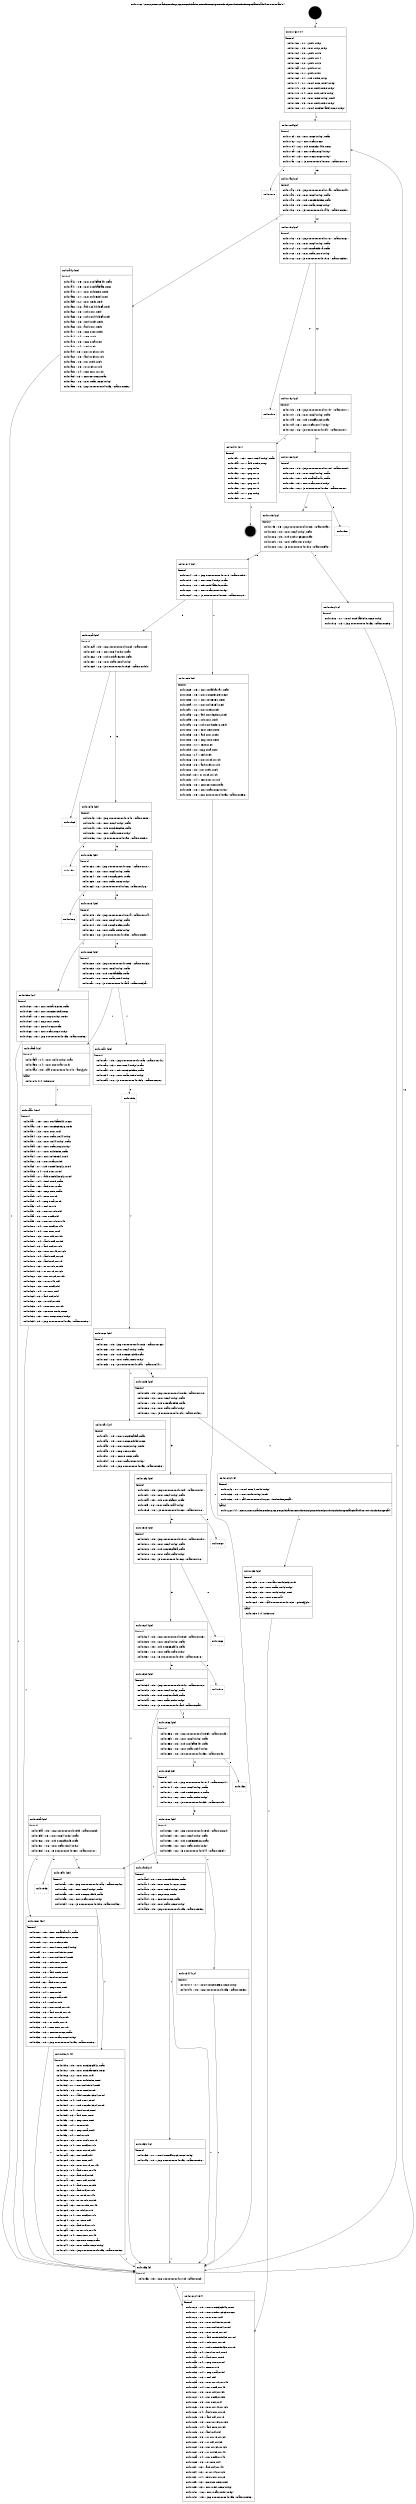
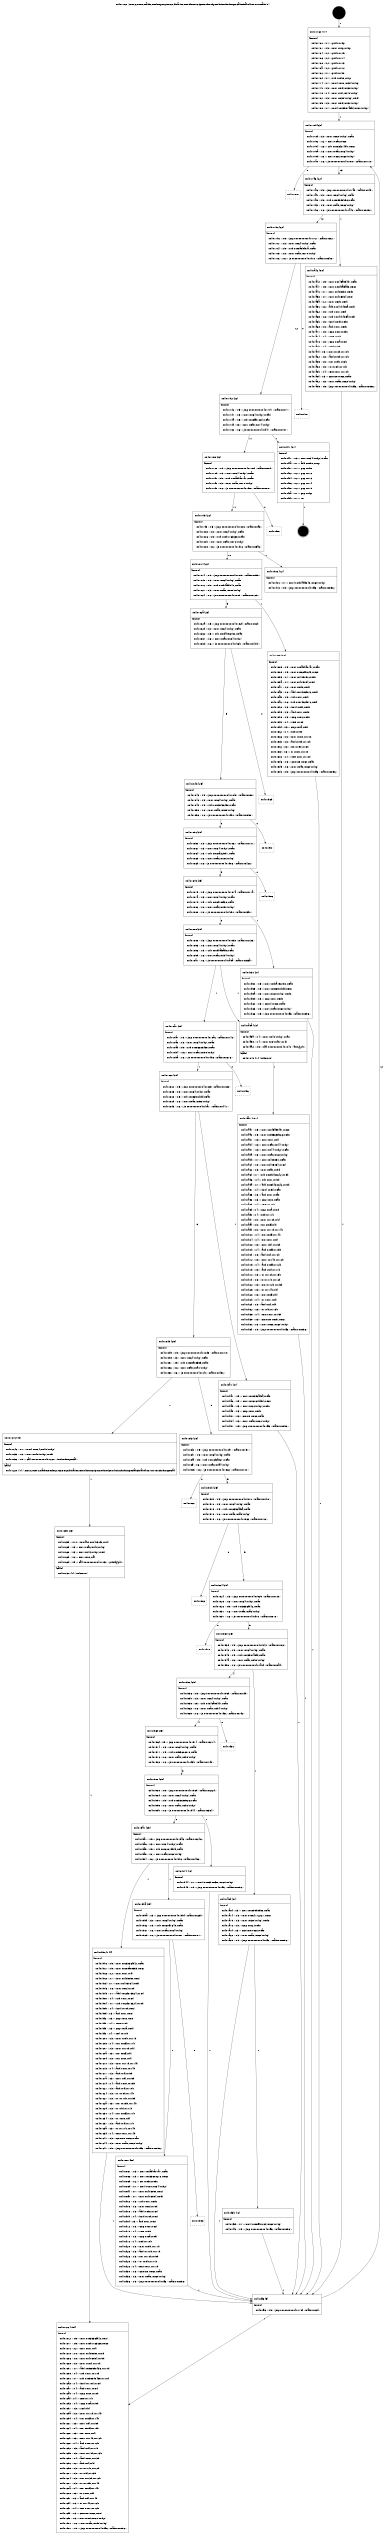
edge "0x401dd6" -> "0x4018c0 [25]": now "0x4018a7 [25]" -> "0x4018c0 [25]"
edge "0x401d0c [12]" -> "0x401ff6 [5]": removed, label "1"
edge "0x4019ba [25]" -> "0x4019a1 [25]": reversed
